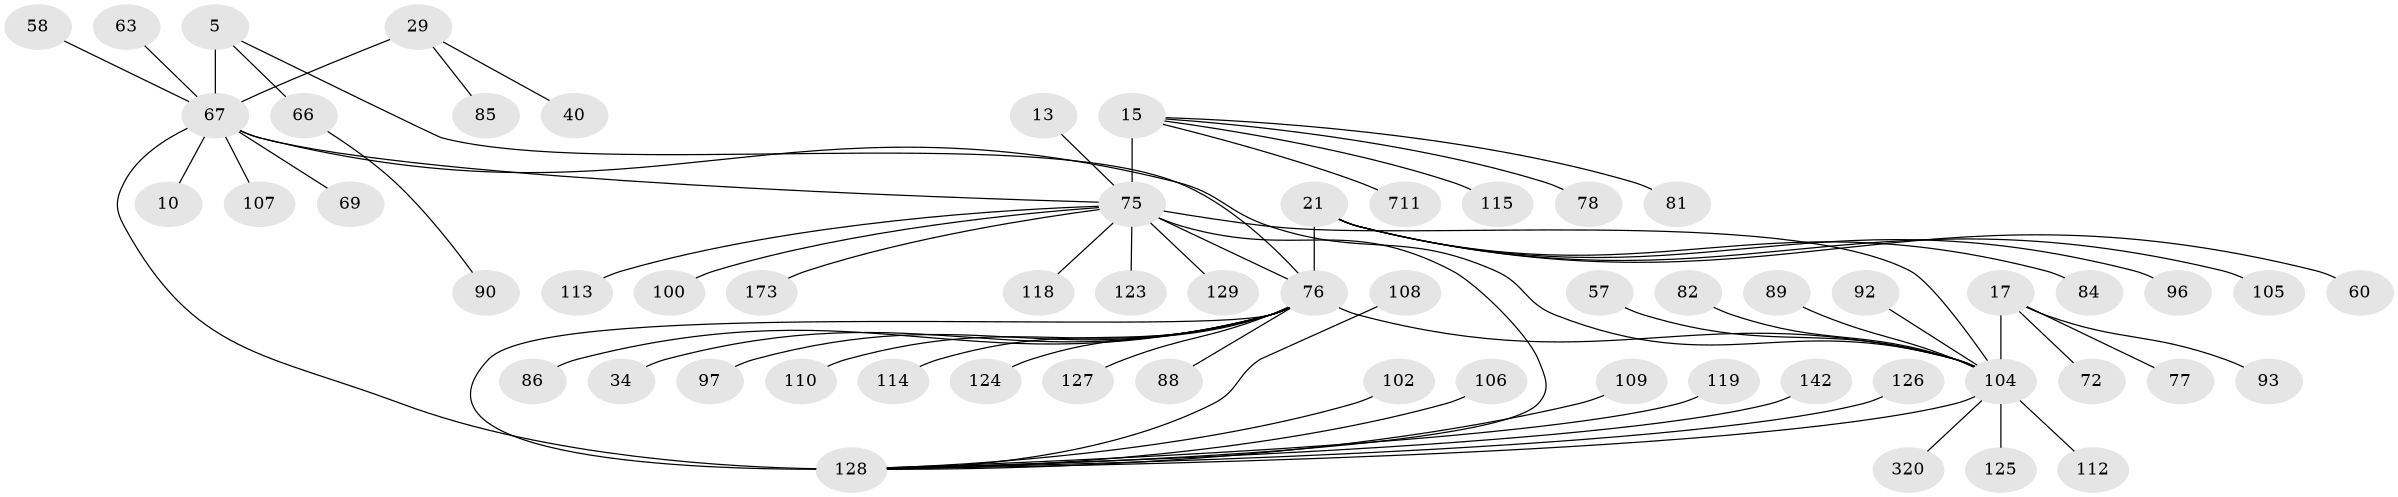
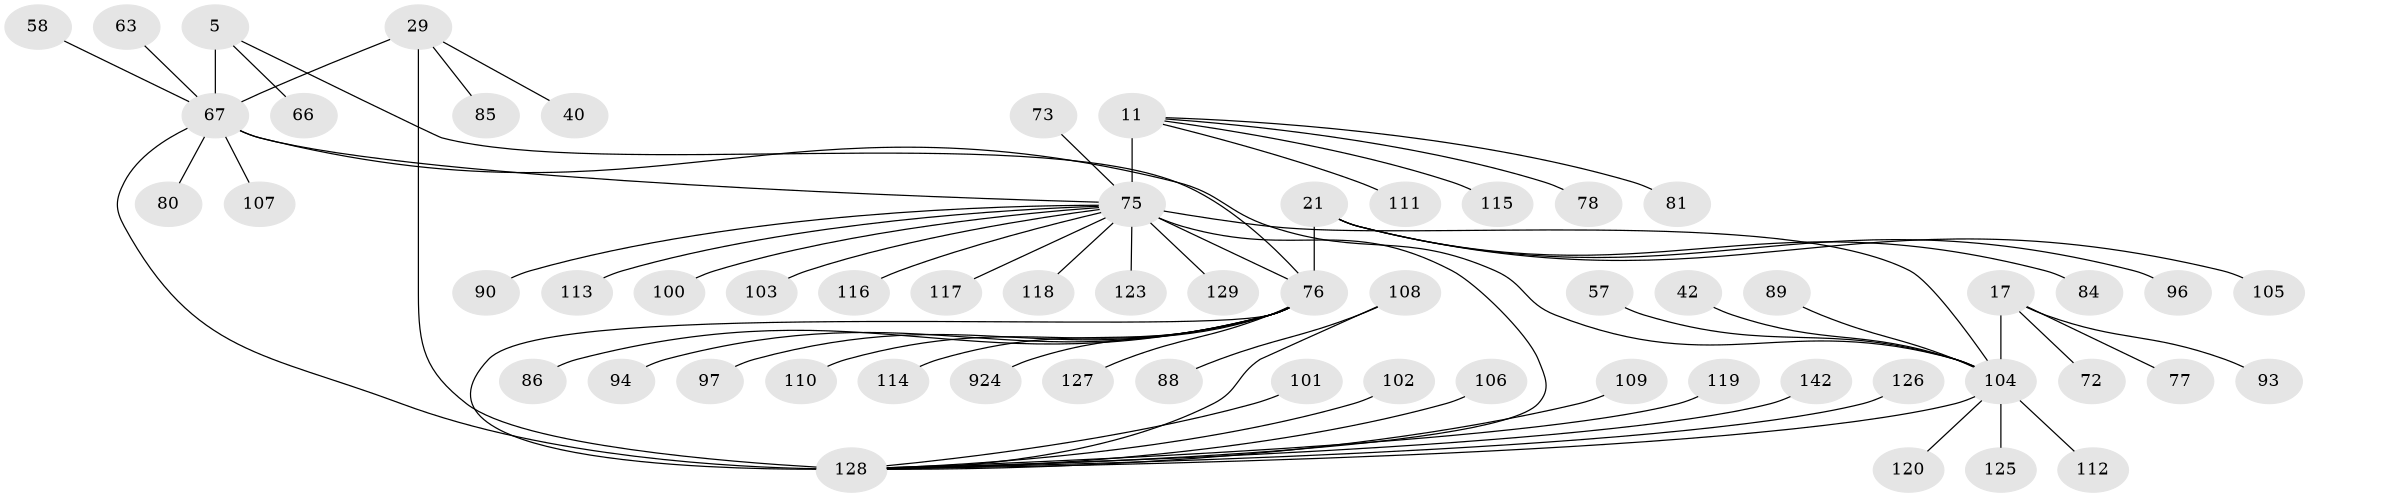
node "13": label "13" -> "73"
node "15": label "15" -> "11"
edge "66" -- "90": now "75" -- "90"
node "10": label "10" -> "80"
node "69": removed
node "711": label "711" -> "111"
node "173": label "173" -> "103"
node "116": added
node "117": added
node "82": label "82" -> "42"
node "92": removed
node "60": removed
edge "76" -- "104": removed
edge "76" -- "88": now "108" -- "88"
node "34": label "34" -> "94"
node "124": label "124" -> "924"
node "101": added
edge "29" -- "128": added
node "320": label "320" -> "120"
